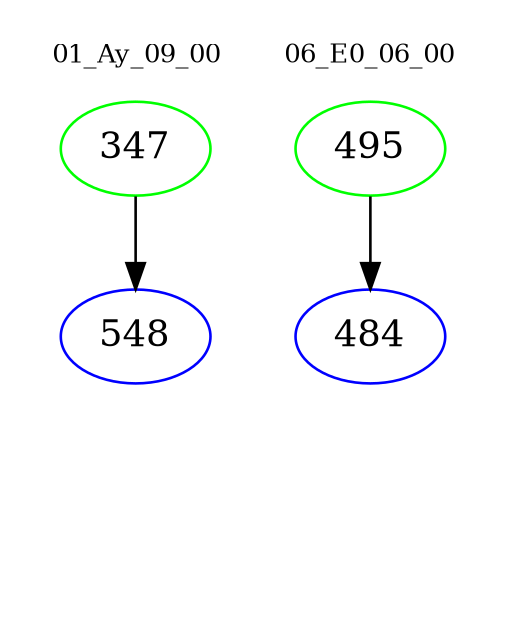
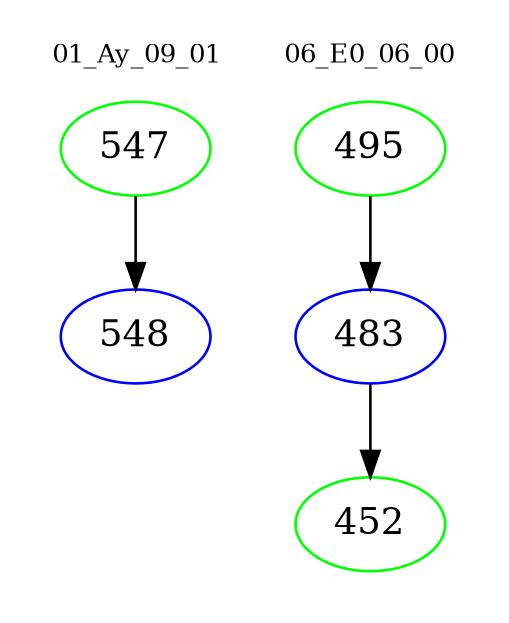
cluster "01_Ay_09_00": label "01_Ay_09_00" -> "01_Ay_09_01"
node "347": label "347" -> "547"
node "484": label "484" -> "483"
node "452": added
